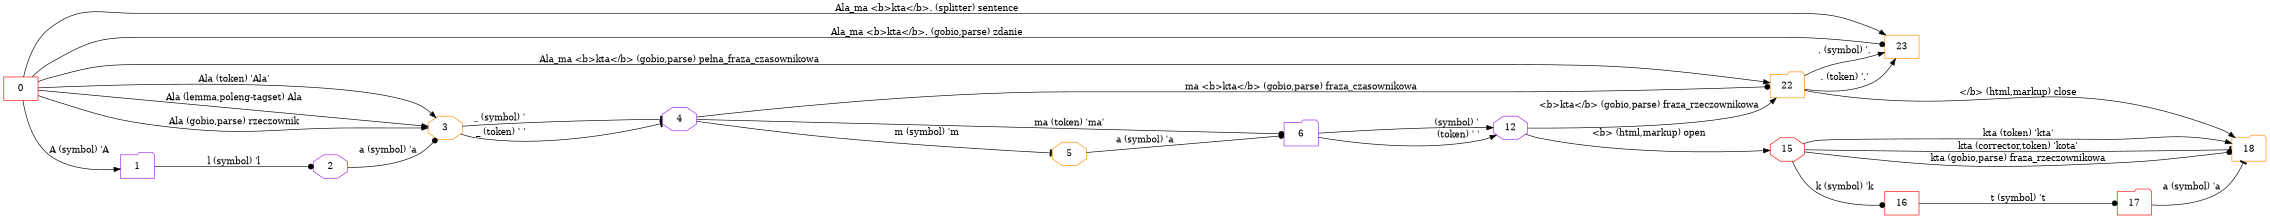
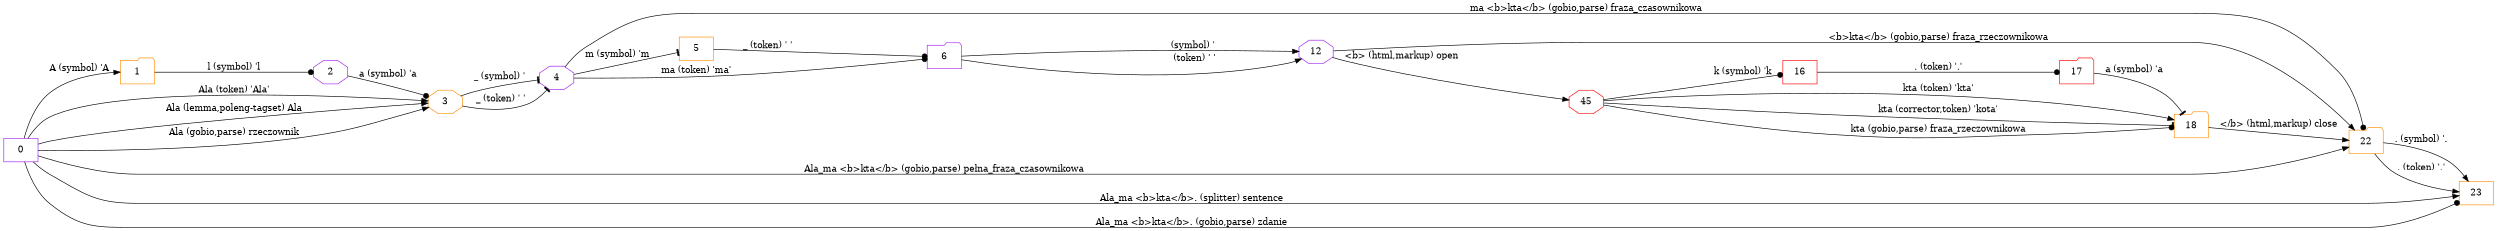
node "0": color red -> purple
edge "22" -> "18": reversed
edge "5" -> "6": label "a (symbol) 'a" -> "_ (token) ' '"
node "15": label "15" -> "45"
node "5": shape octagon -> box
node "1": color purple -> darkorange
edge "16" -> "17": label "t (symbol) 't" -> ". (token) '.'"
